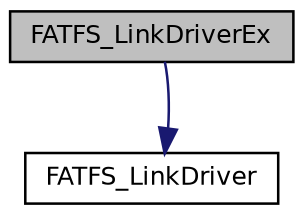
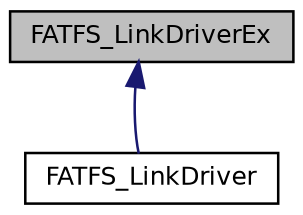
edge "FATFS_LinkDriverEx" -> "FATFS_LinkDriver": reversed
